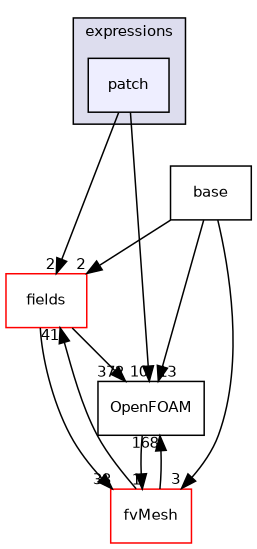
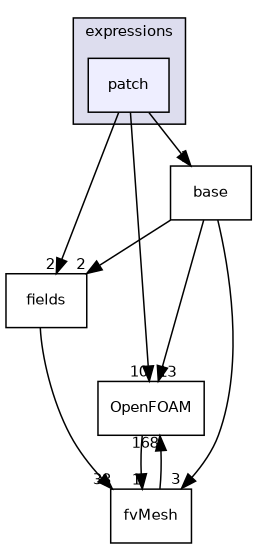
edge "patch" -> "base": added
node "fields": color red -> black
edge "fields" -> "OpenFOAM": removed
edge "fvMesh" -> "fields": removed
node "fvMesh": color red -> black
